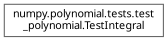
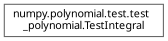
node "numpy.polynomial.tests.test _polynomial.TestIntegral": label "numpy.polynomial.tests.test _polynomial.TestIntegral" -> "numpy.polynomial.test.test _polynomial.TestIntegral"
